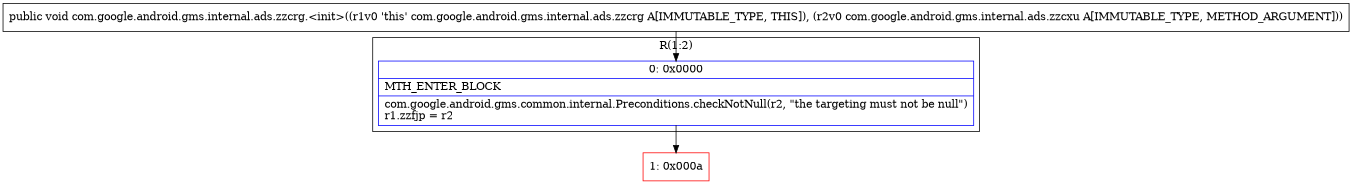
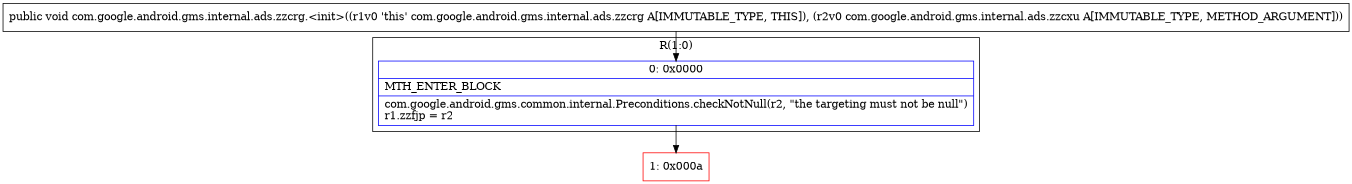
cluster "R(1:2)": label "R(1:2)" -> "R(1:0)"
